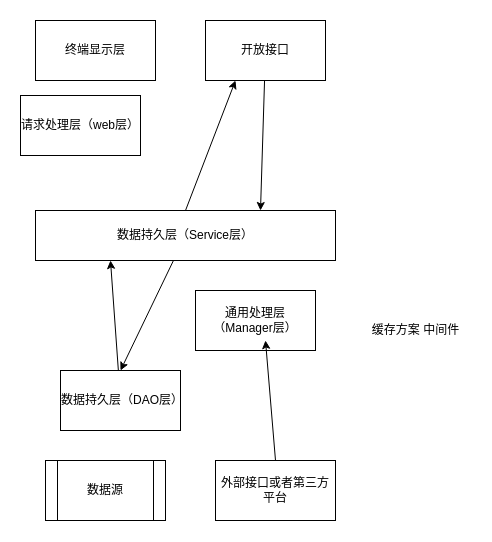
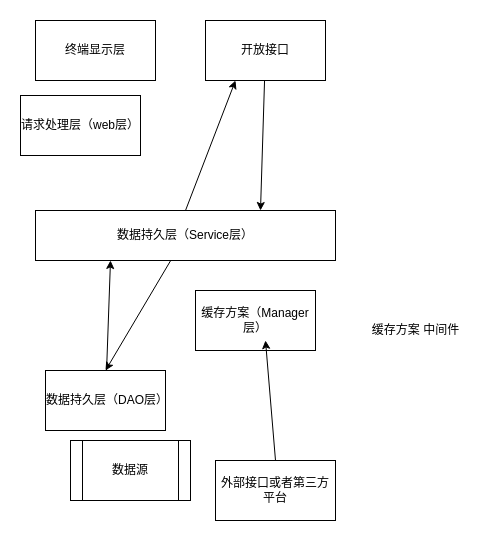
node "通用处理层（Manager层）": label "通用处理层（Manager层）" -> "缓存方案（Manager层）"
node "数据持久层（DAO层）": moved (121, 401) -> (106, 401)
node "数据源": moved (106, 491) -> (131, 471)
